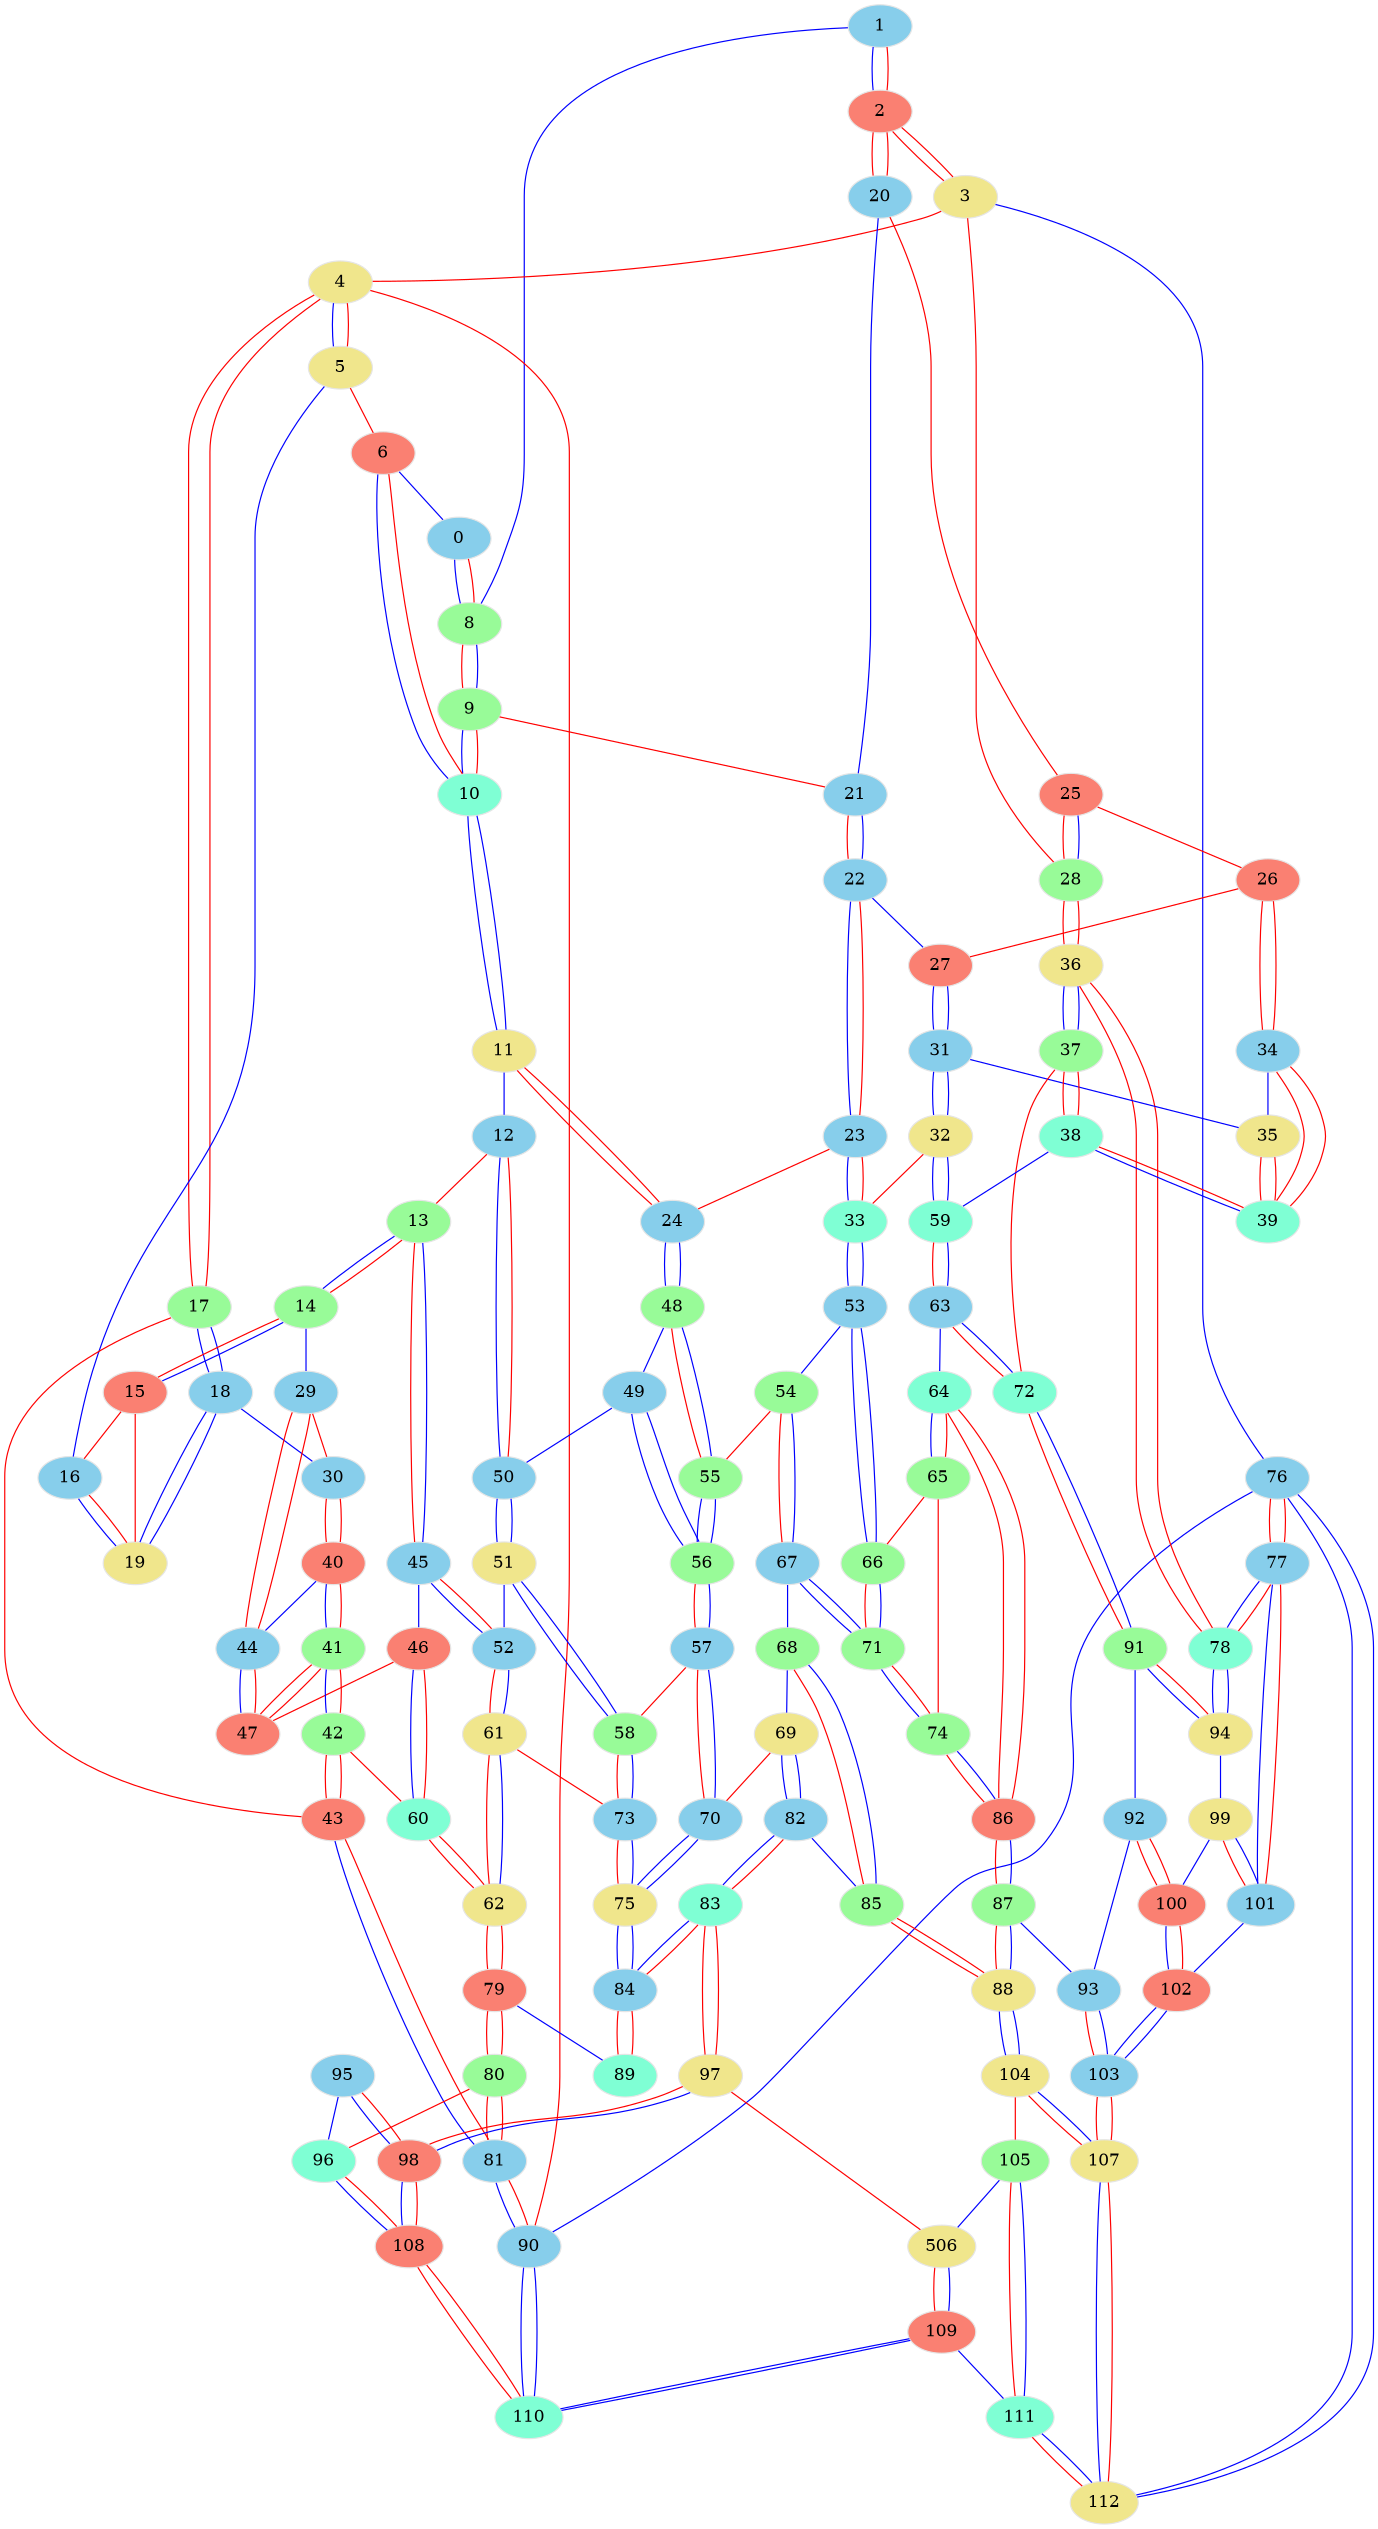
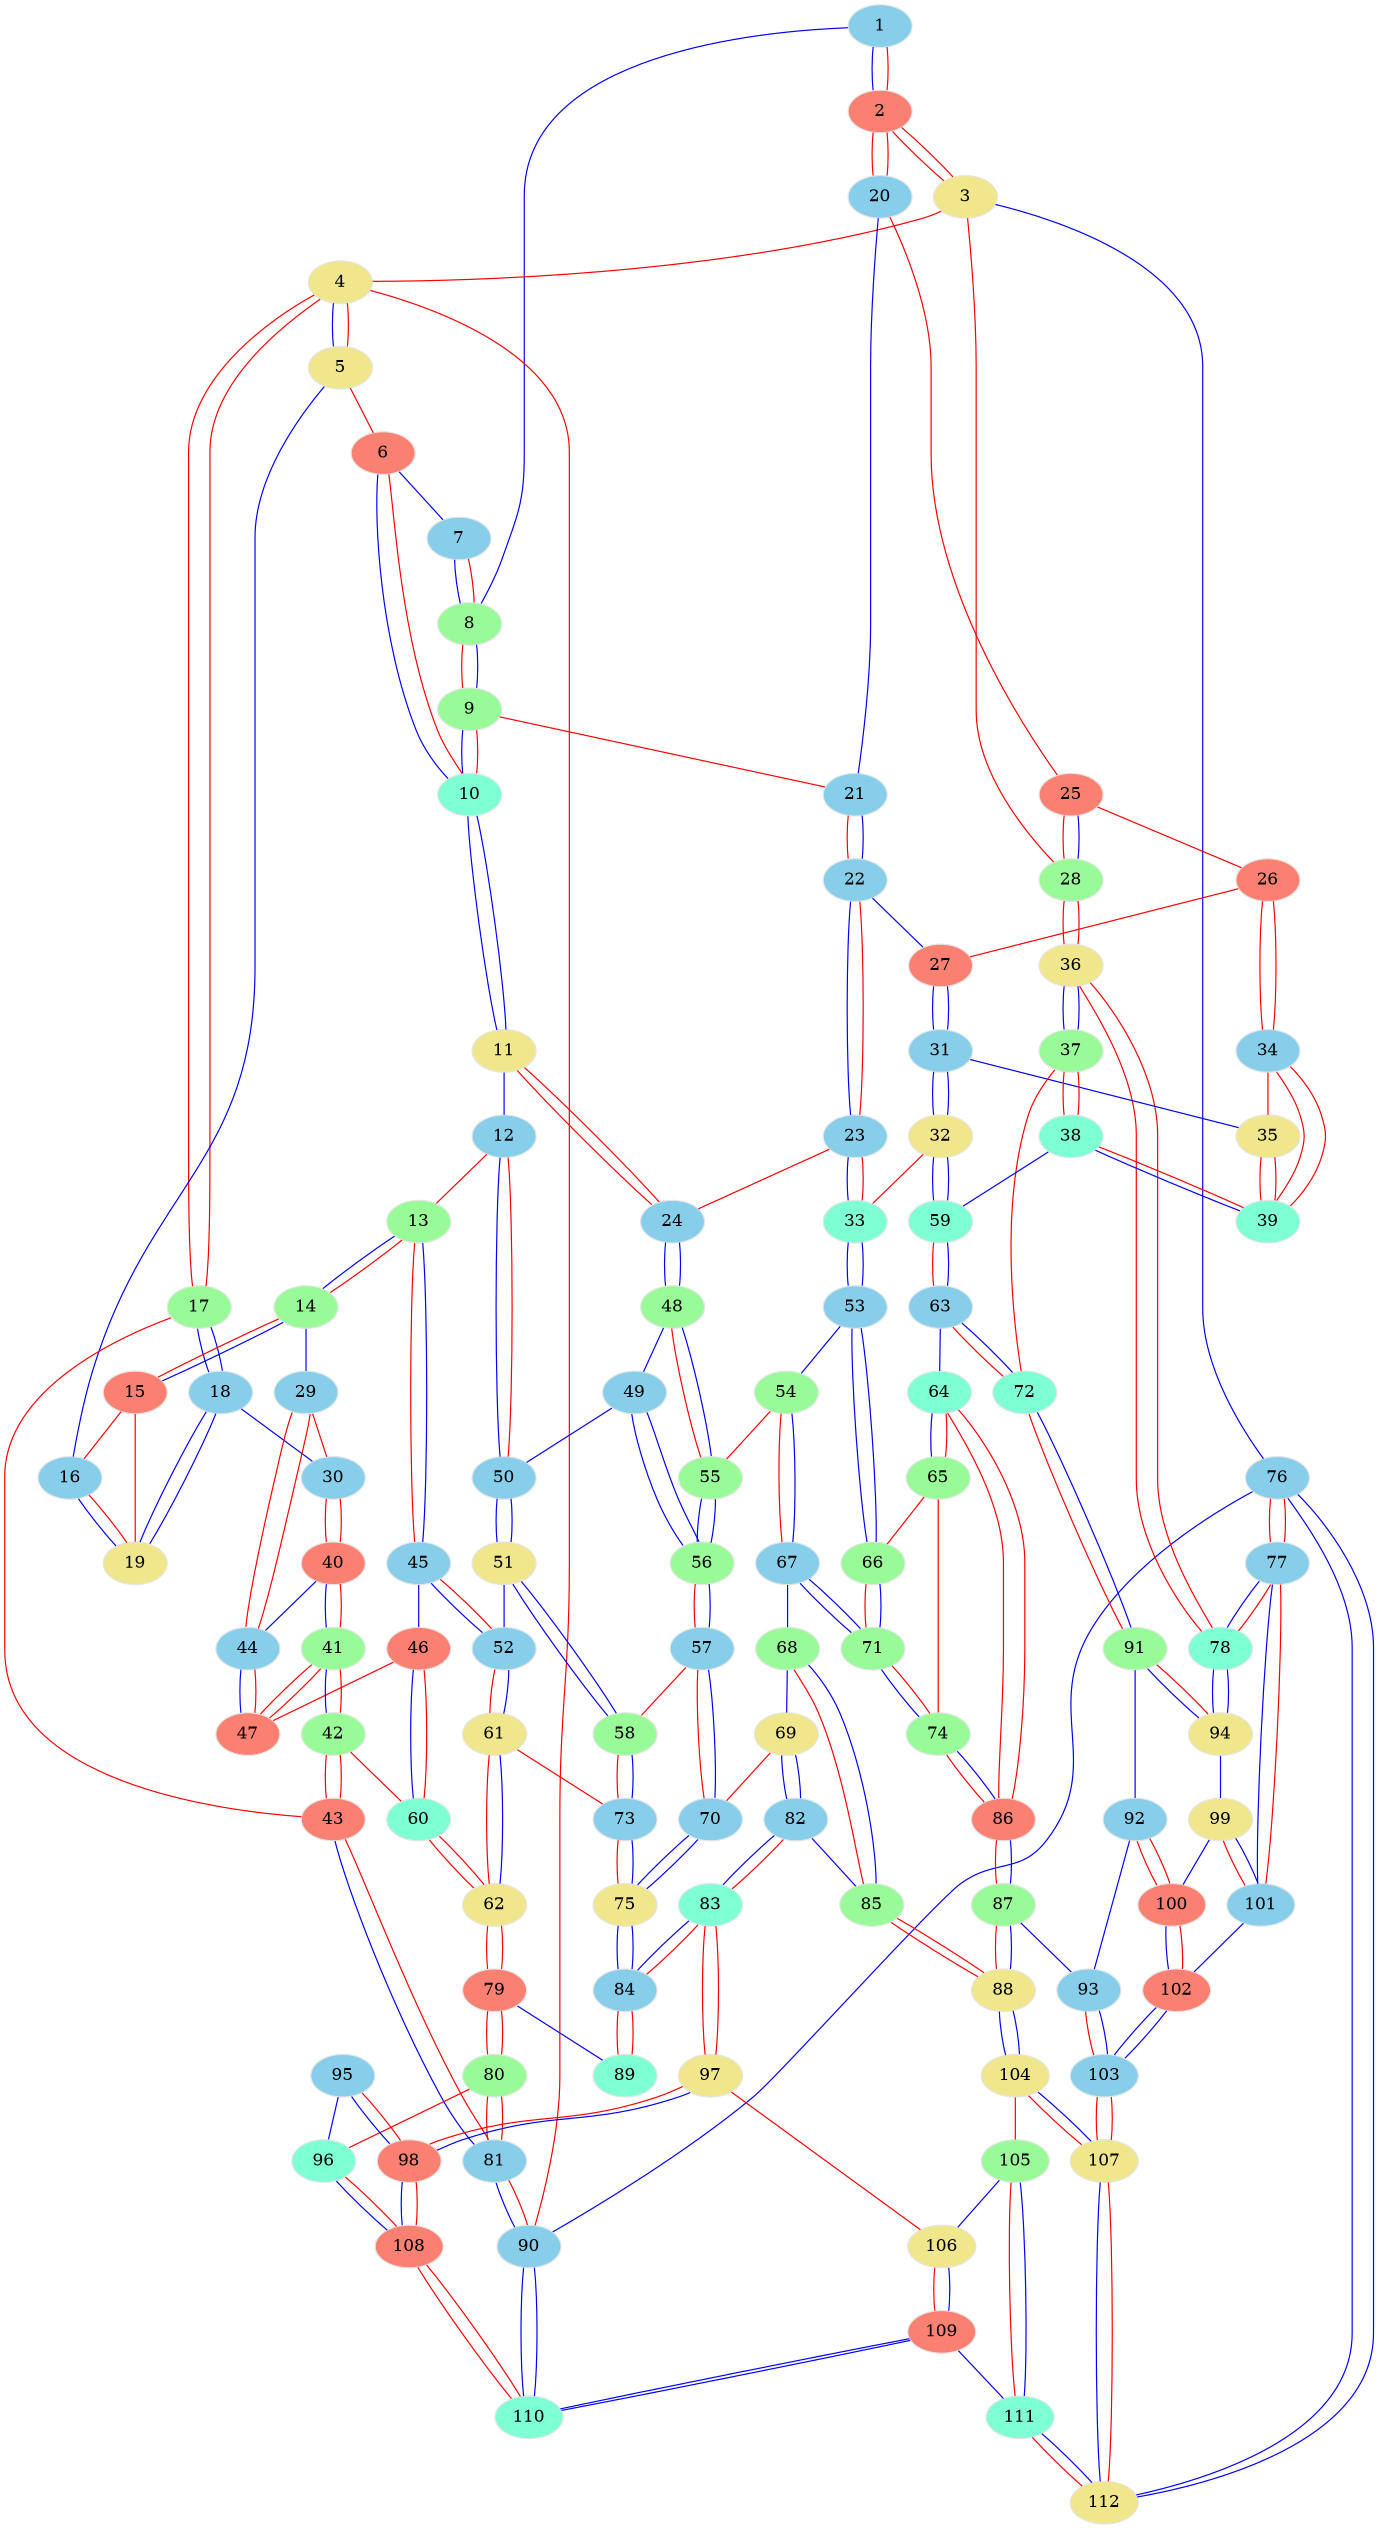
node "0": label "0" -> "7"
edge "34" -- "35": color blue -> red
node "506": label "506" -> "106"
